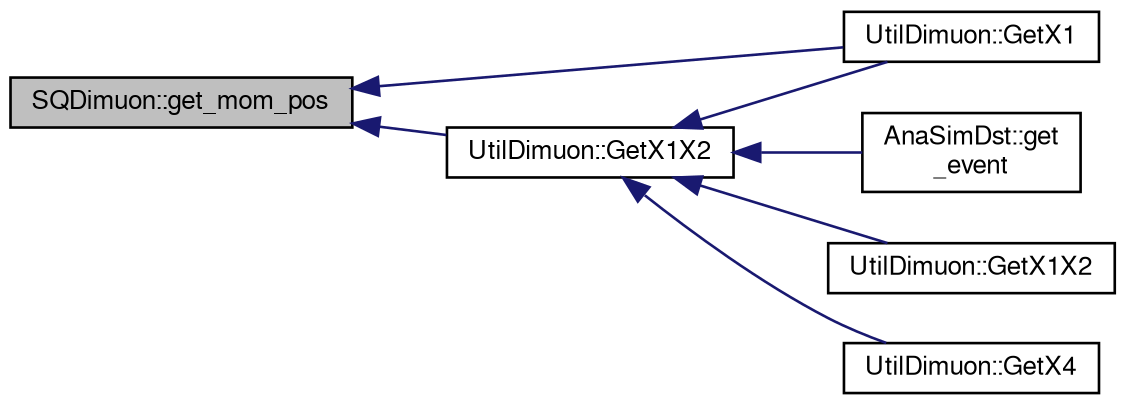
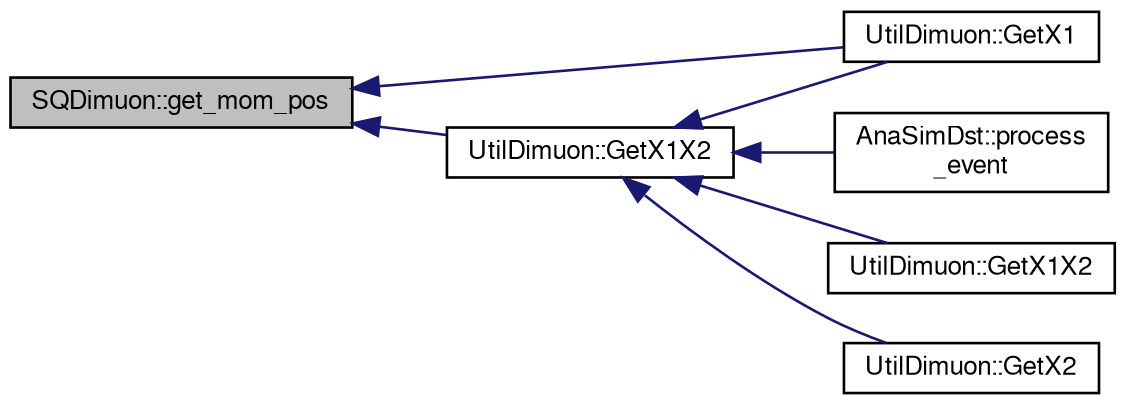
node "AnaSimDst::get _event": label "AnaSimDst::get _event" -> "AnaSimDst::process _event"
node "UtilDimuon::GetX4": label "UtilDimuon::GetX4" -> "UtilDimuon::GetX2"
